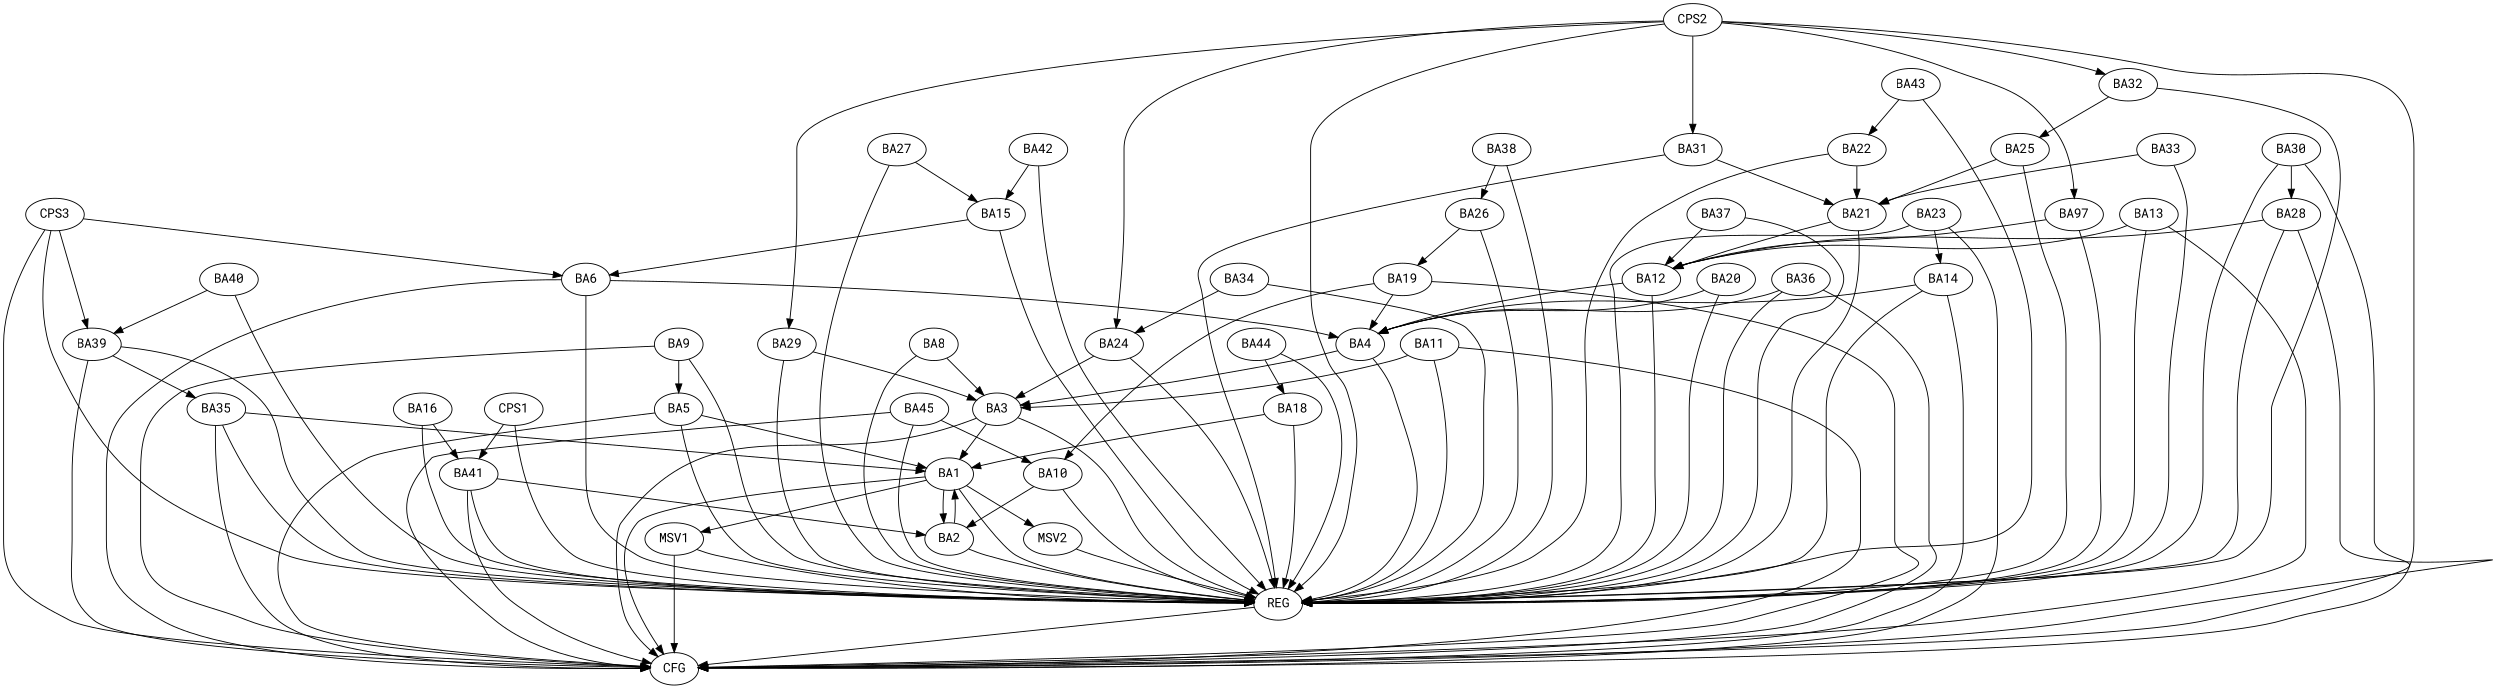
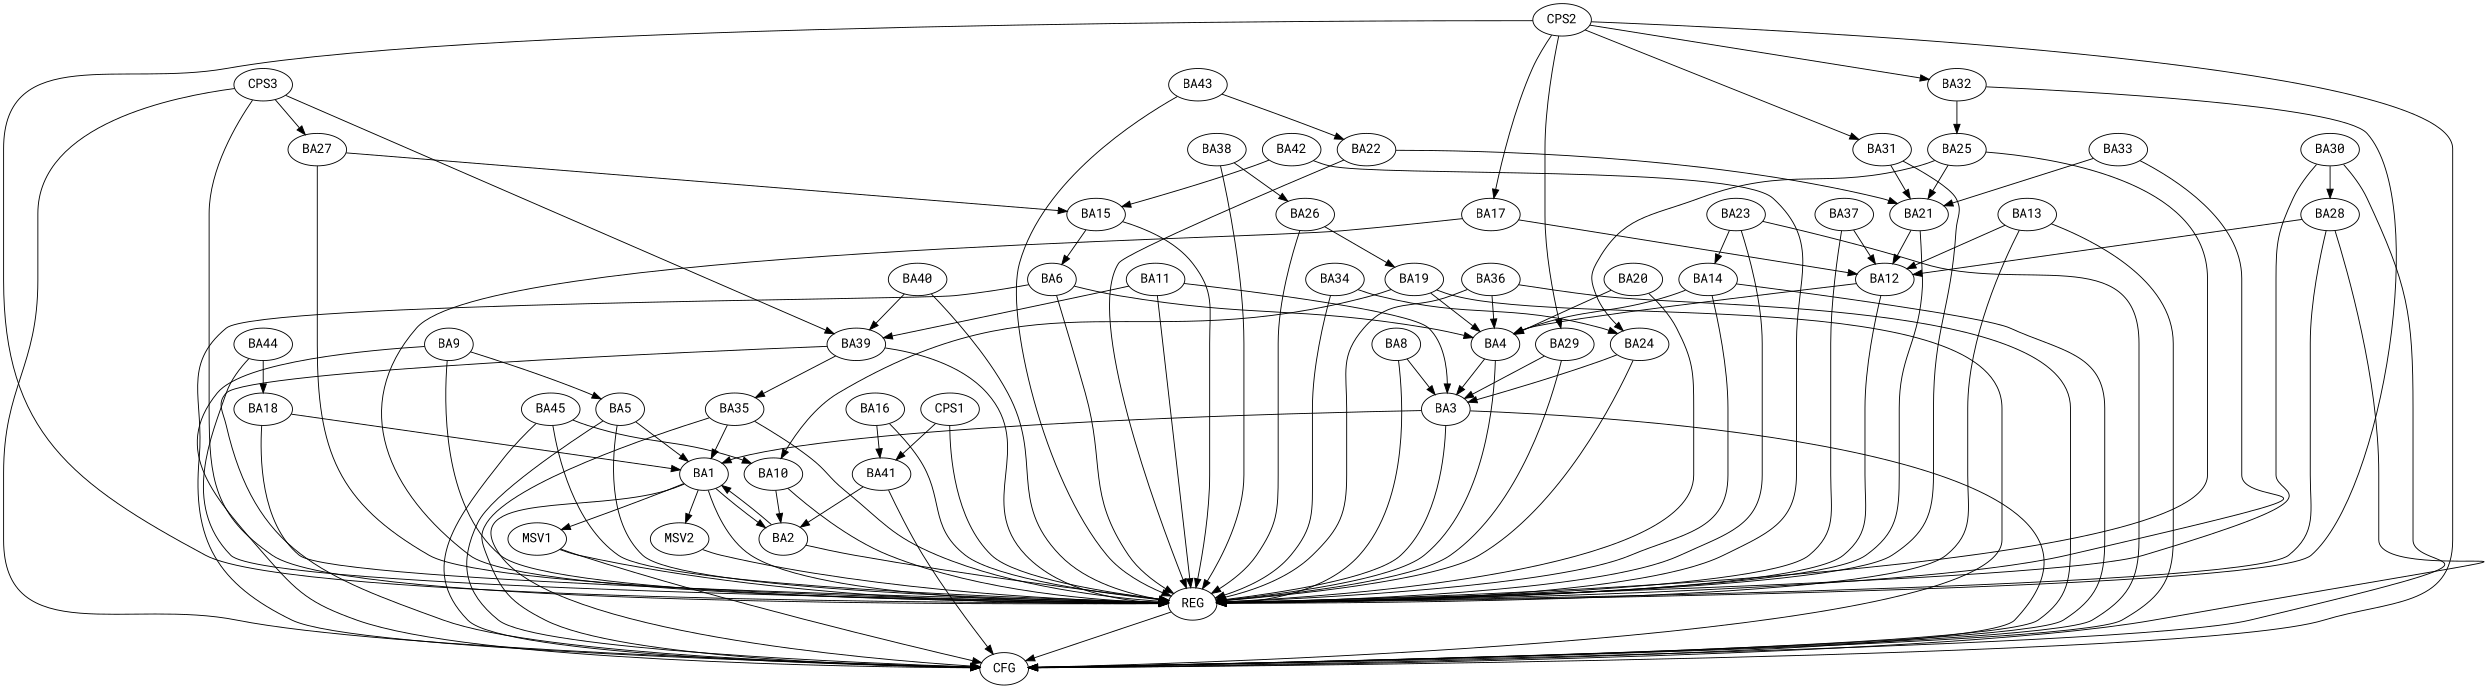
edge "CPS2" -> "BA24": now "BA25" -> "BA24"
node "BA97": label "BA97" -> "BA17"
edge "CPS3" -> "BA6": now "CPS3" -> "BA27"
edge "BA41" -> "REG": removed
edge "BA11" -> "CFG": now "BA11" -> "BA39"
